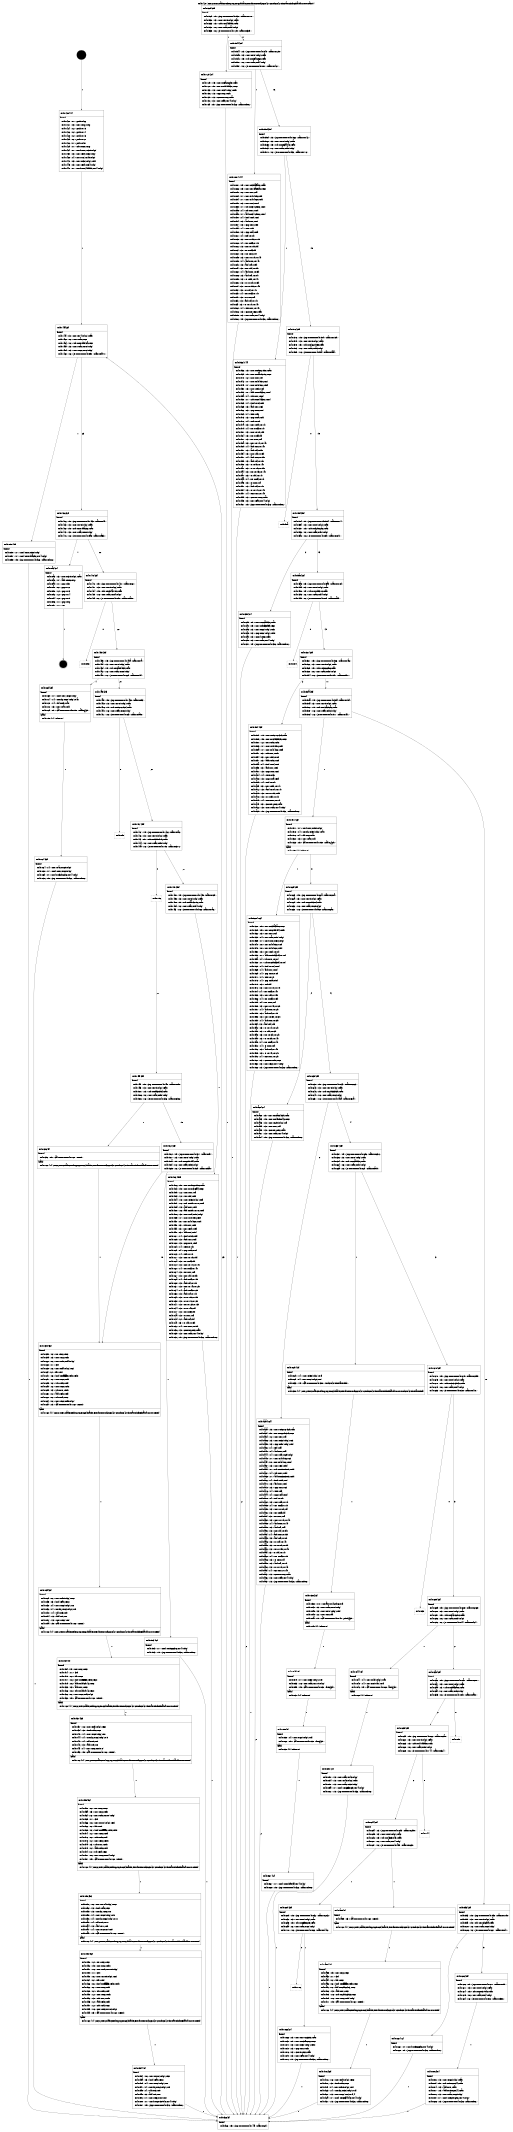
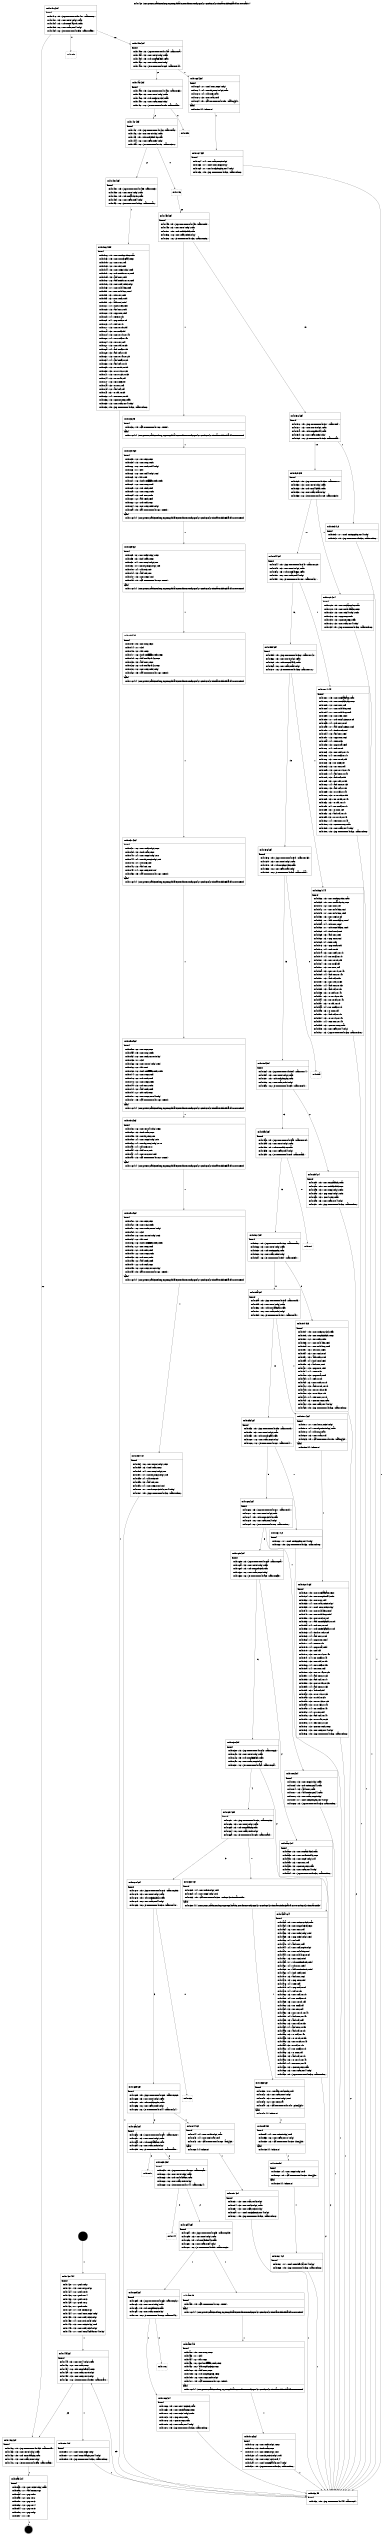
edge "0x401466 [22]" -> "0x40147c [25]": reversed
edge "0x401911 [23]" -> "0x401625 [25]": now "0x40160c [25]" -> "0x401625 [25]"
edge "0x401512 [25]" -> "0x401cbb [52]": now "0x401512 [25]" -> "0x40152b [25]"
